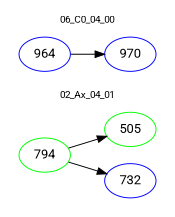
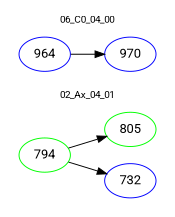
node "505": label "505" -> "805"
